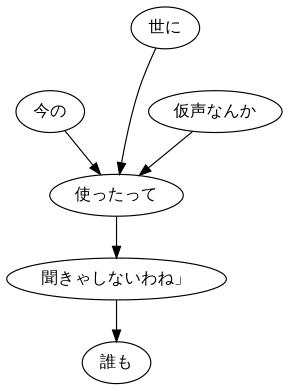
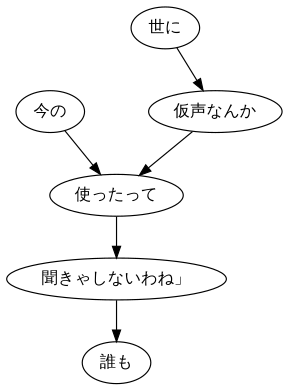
edge "世に" -> "使ったって": now "世に" -> "仮声なんか"
